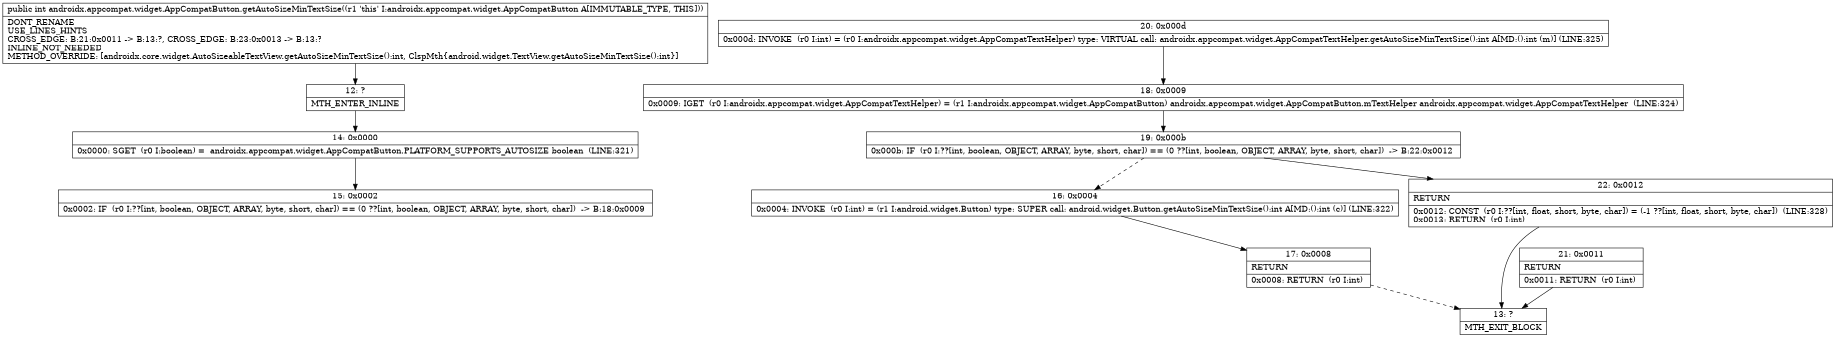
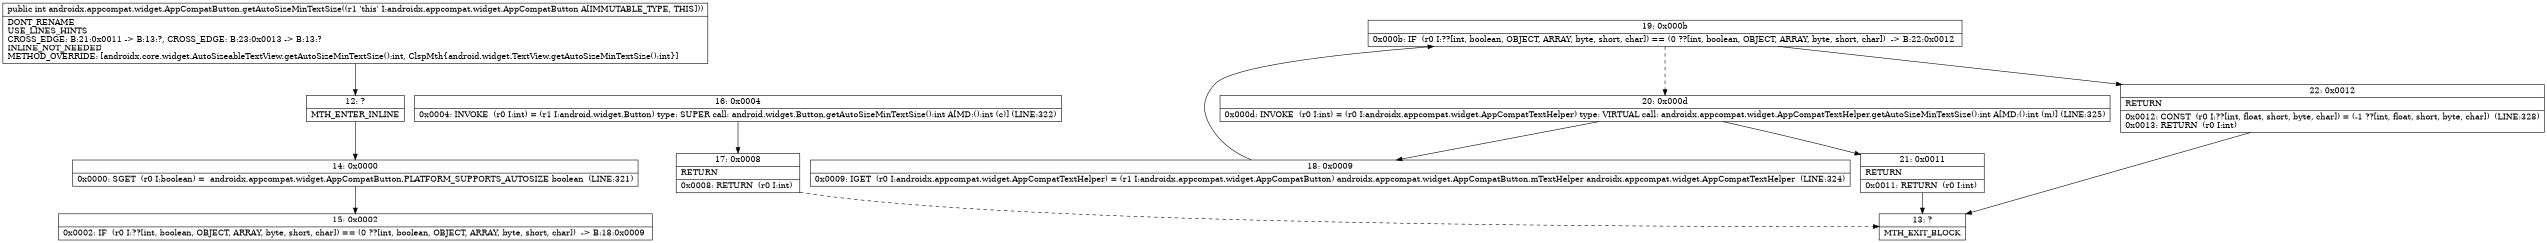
edge "20: 0x000d" -> "21: 0x0011": added
edge "19: 0x000b" -> "16: 0x0004": now "19: 0x000b" -> "20: 0x000d"
